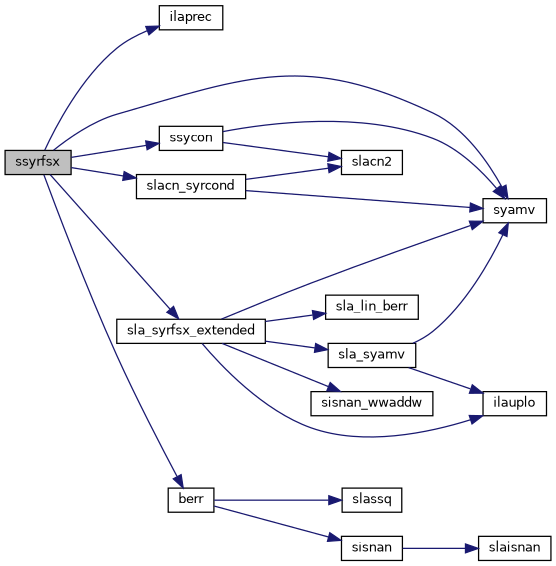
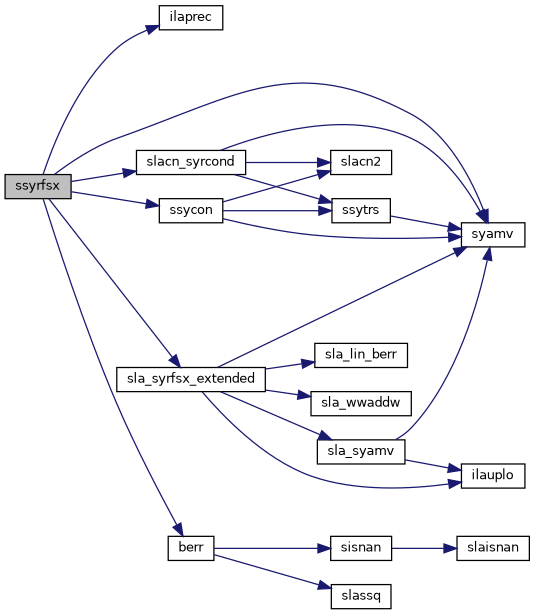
node "ssytrs": added
node "sisnan_wwaddw": label "sisnan_wwaddw" -> "sla_wwaddw"
